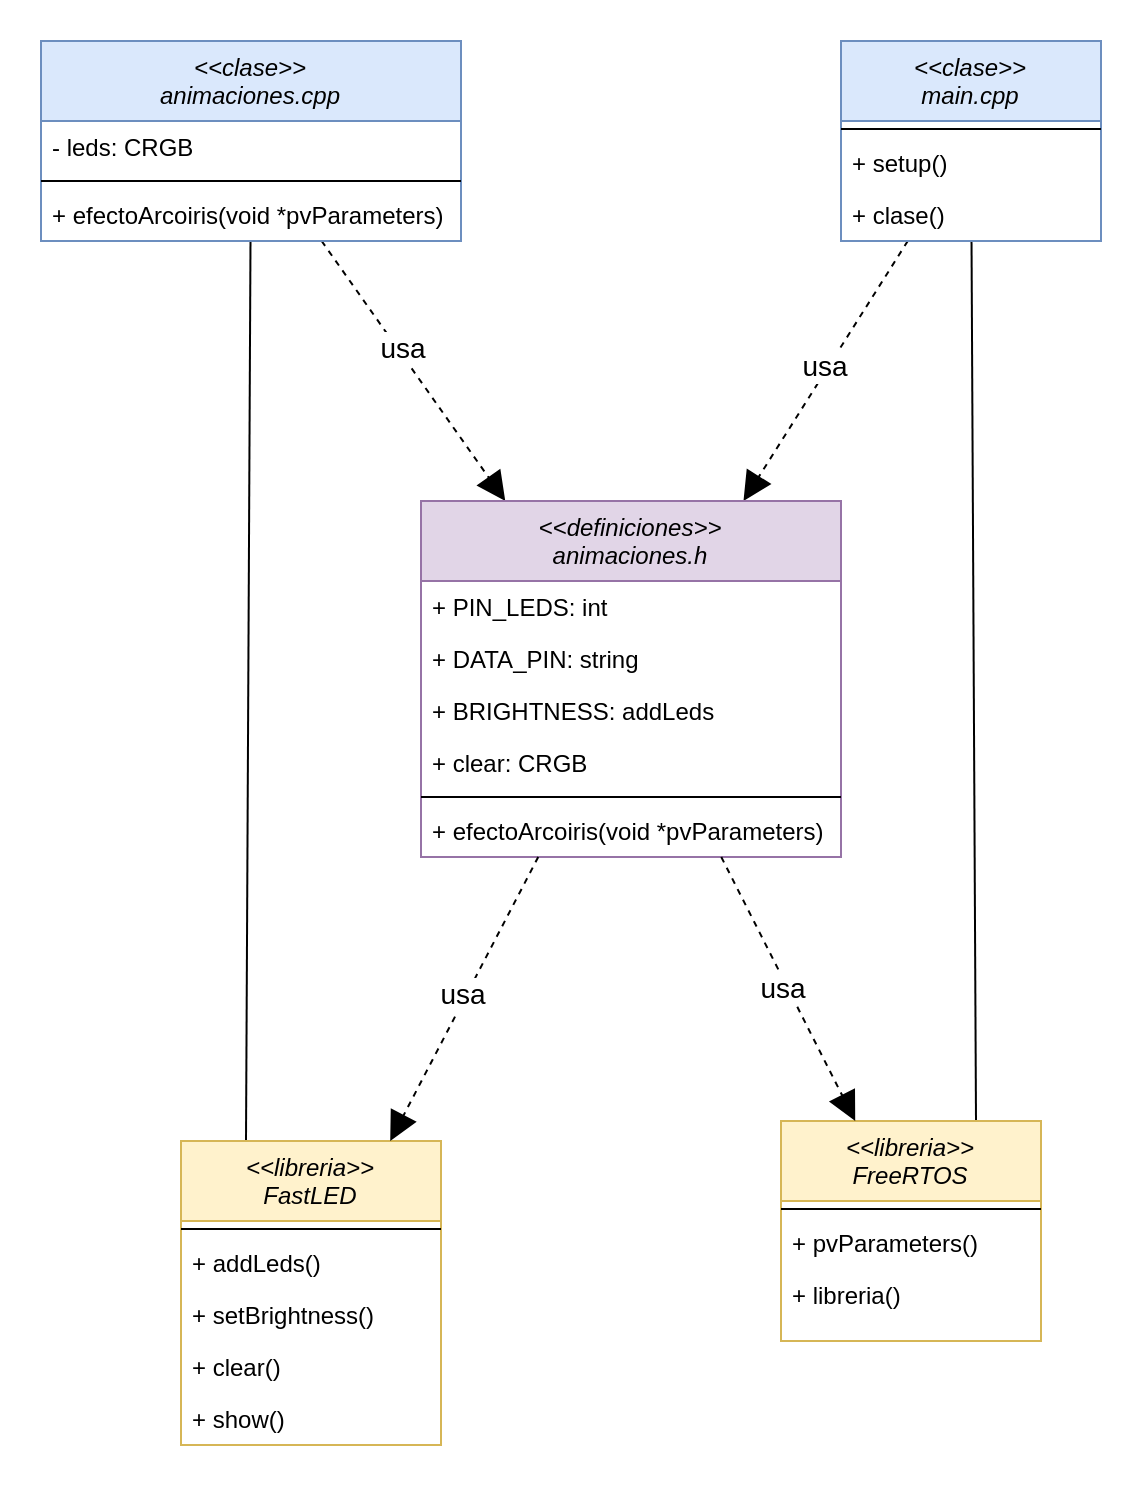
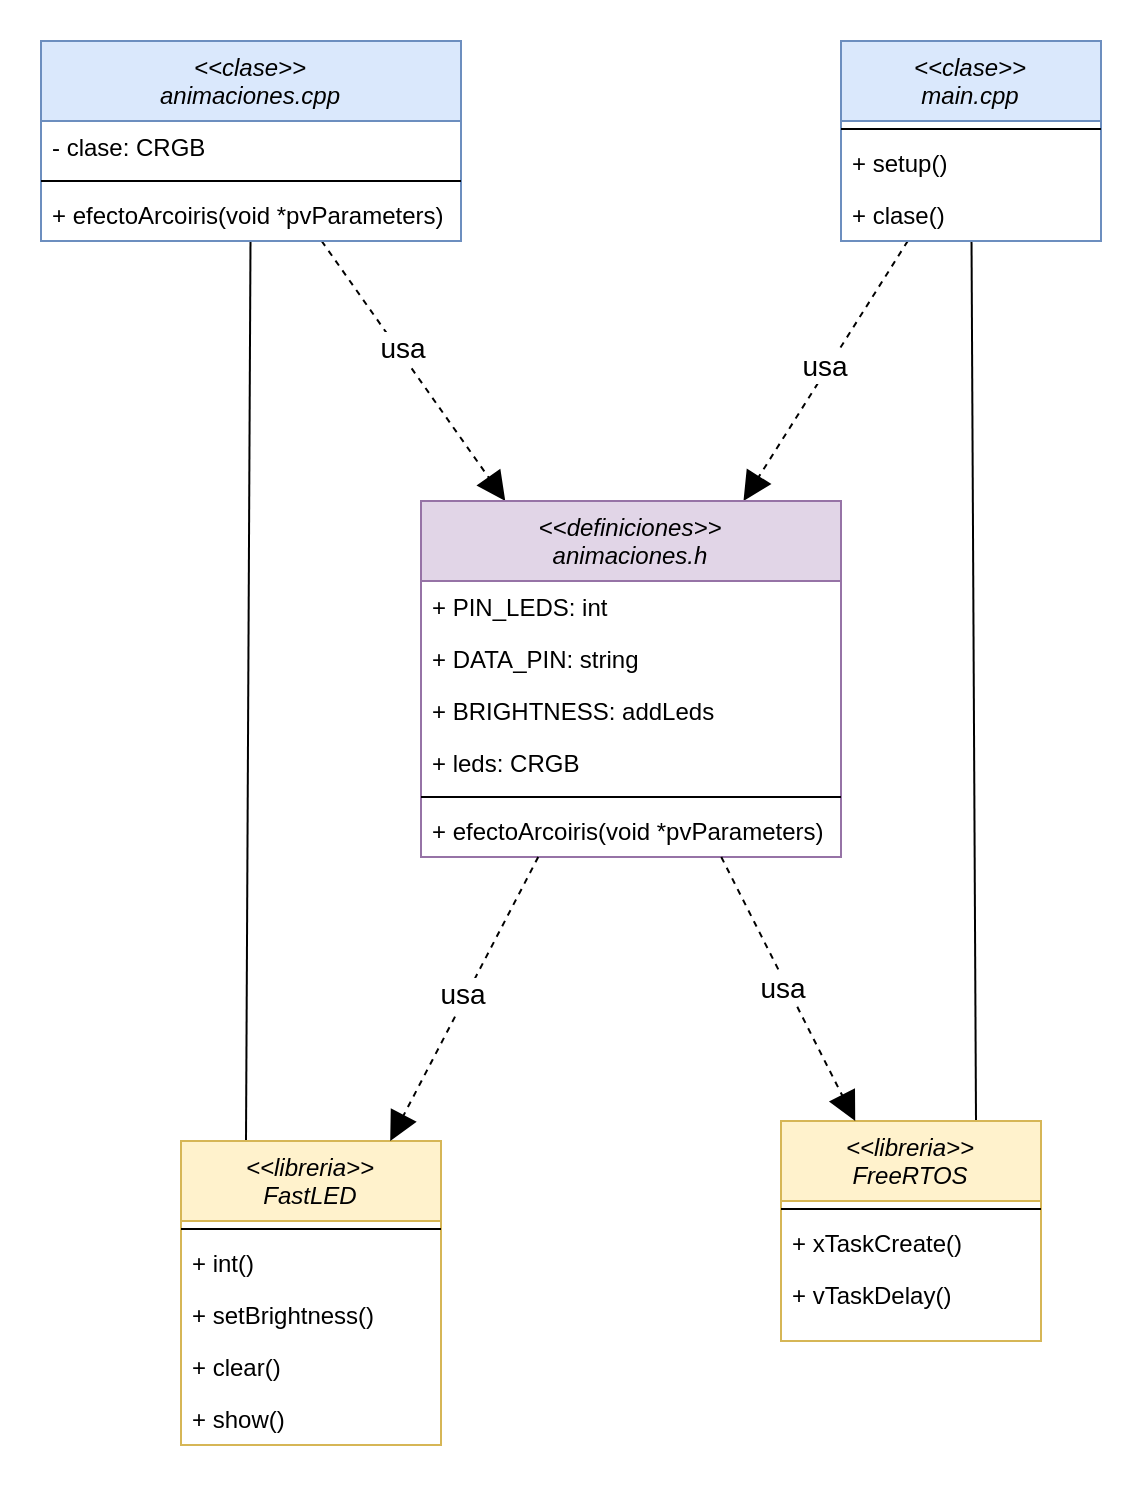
node "- leds: CRGB": label "- leds: CRGB" -> "- clase: CRGB"
node "+ clear: CRGB": label "+ clear: CRGB" -> "+ leds: CRGB"
node "+ pvParameters()": label "+ pvParameters()" -> "+ xTaskCreate()"
node "+ addLeds()": label "+ addLeds()" -> "+ int()"
node "+ libreria()": label "+ libreria()" -> "+ vTaskDelay()"
